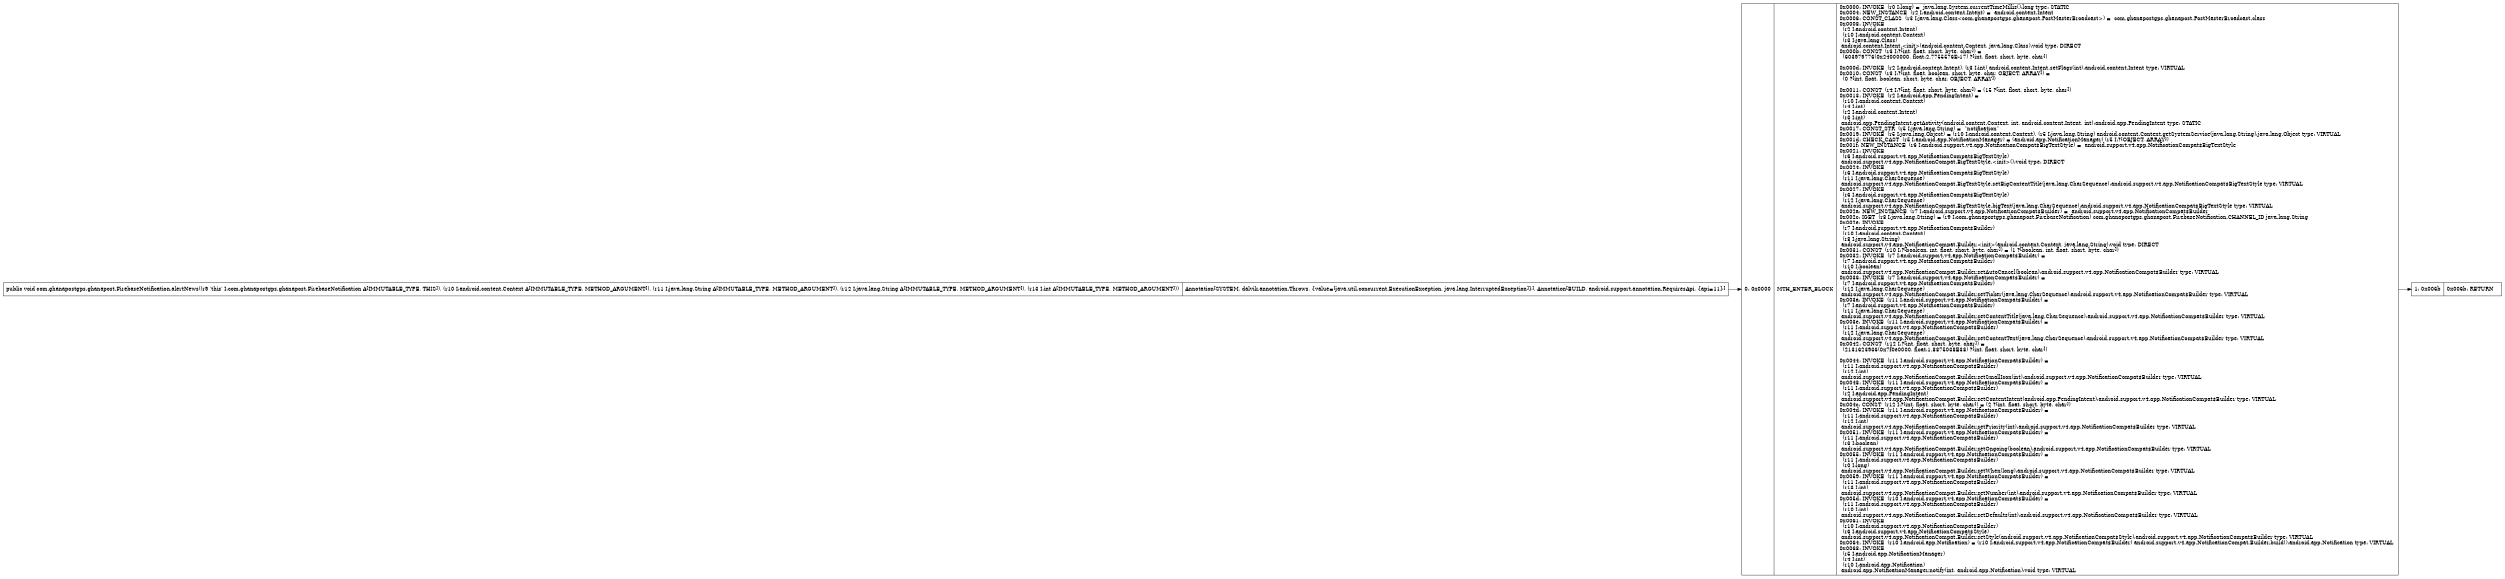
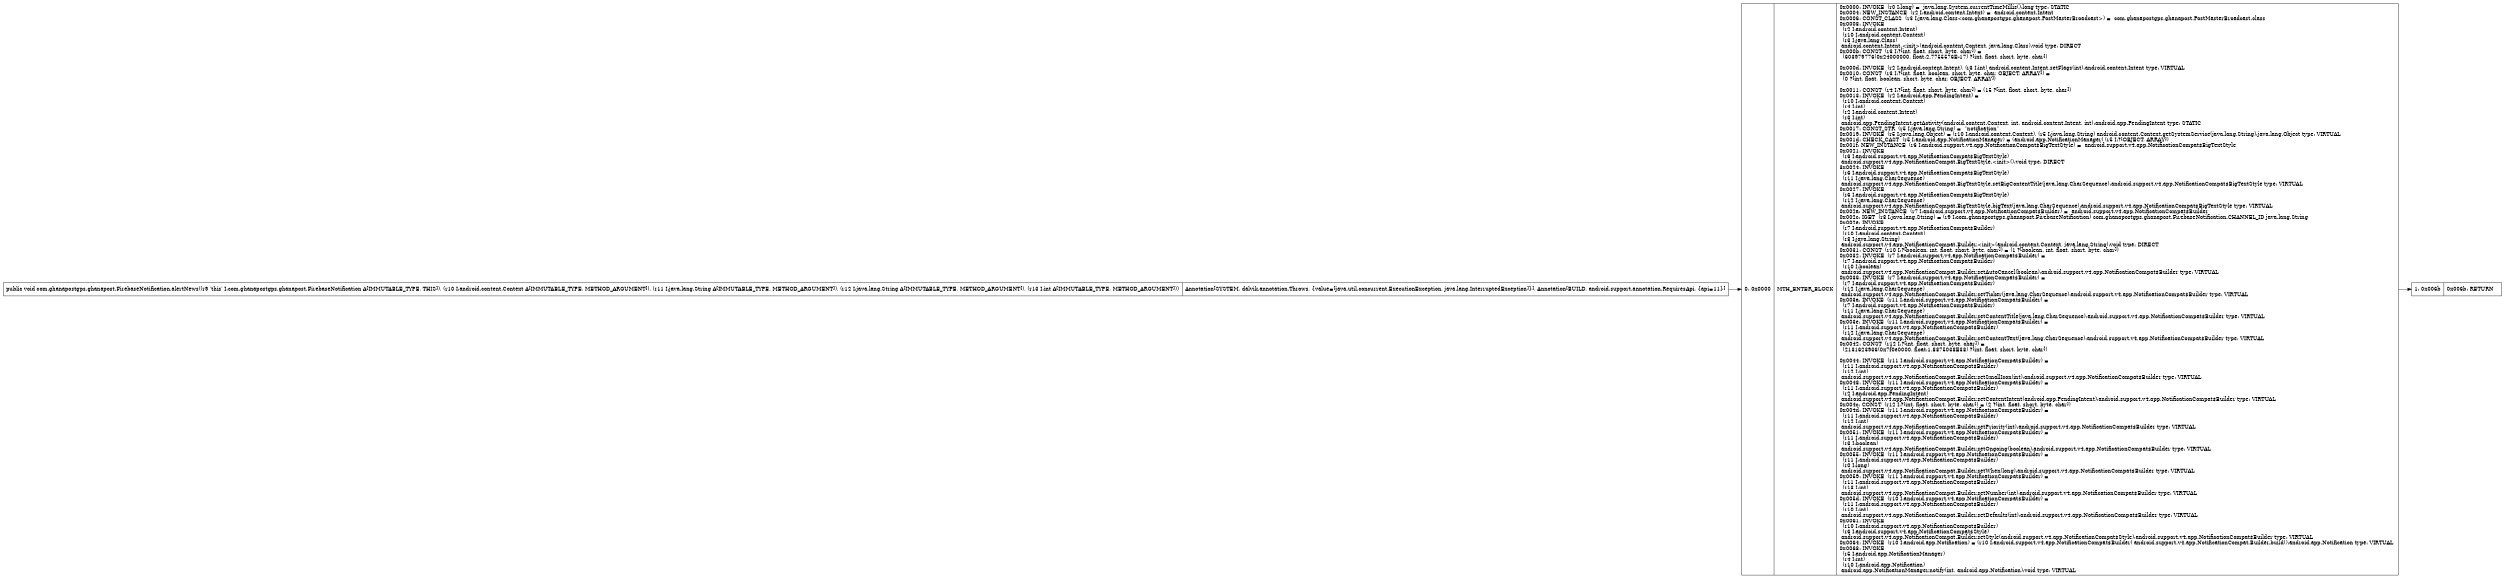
node "0: 0x0000": text "0x0024: INVOKE" -> "3x0024: INVOKE"
